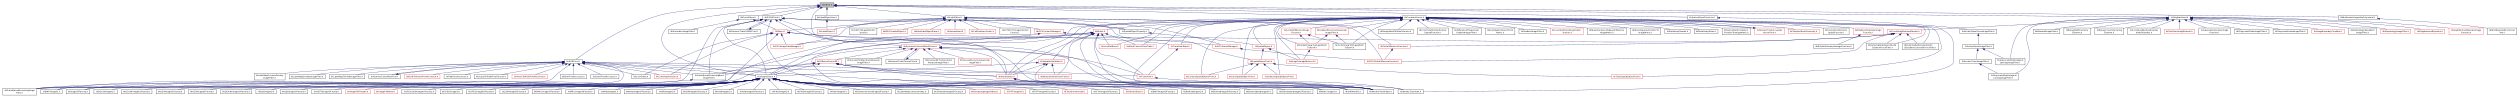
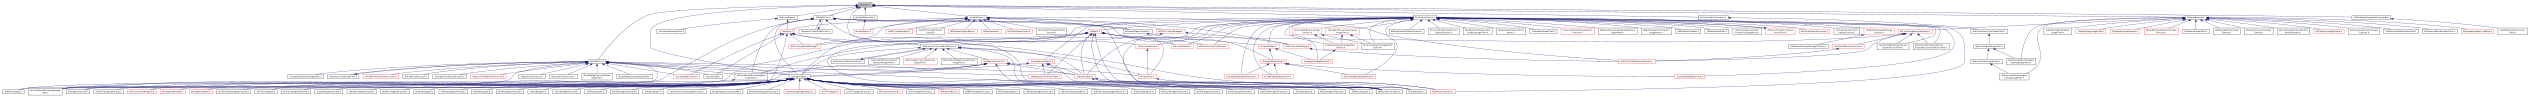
edge "itkFiniteDifferenceFunction.h" -> "itkLightObject.h": removed
edge "itkMeshIOBase.h" -> "itkRGBAPixel.h": removed
node "itkSymmetricSecondRankTensor.h": color red -> black
node "itkIPLCommonImageIO.h": added
node "itkIdentityTransform.h": color black -> red
